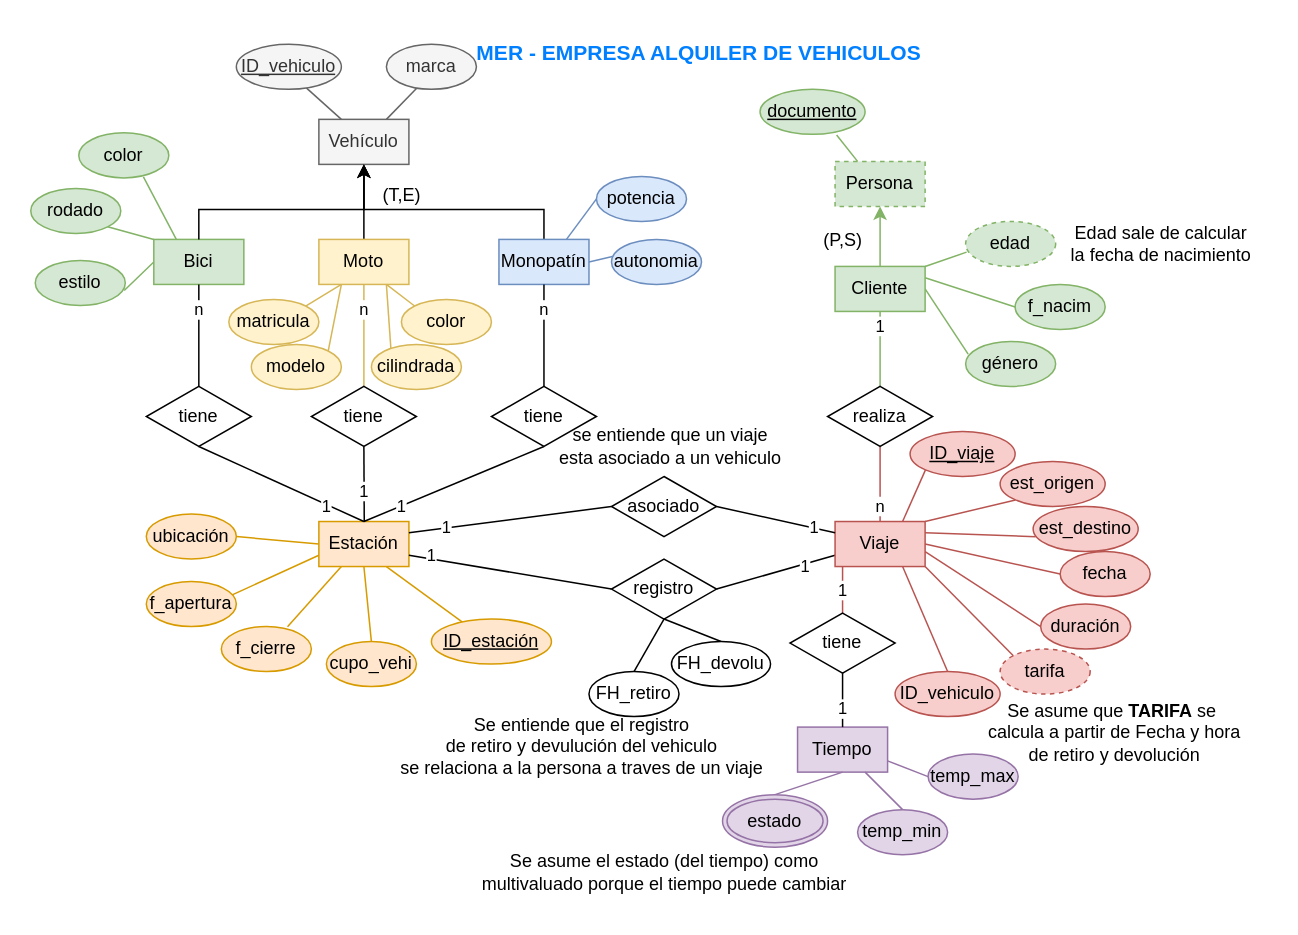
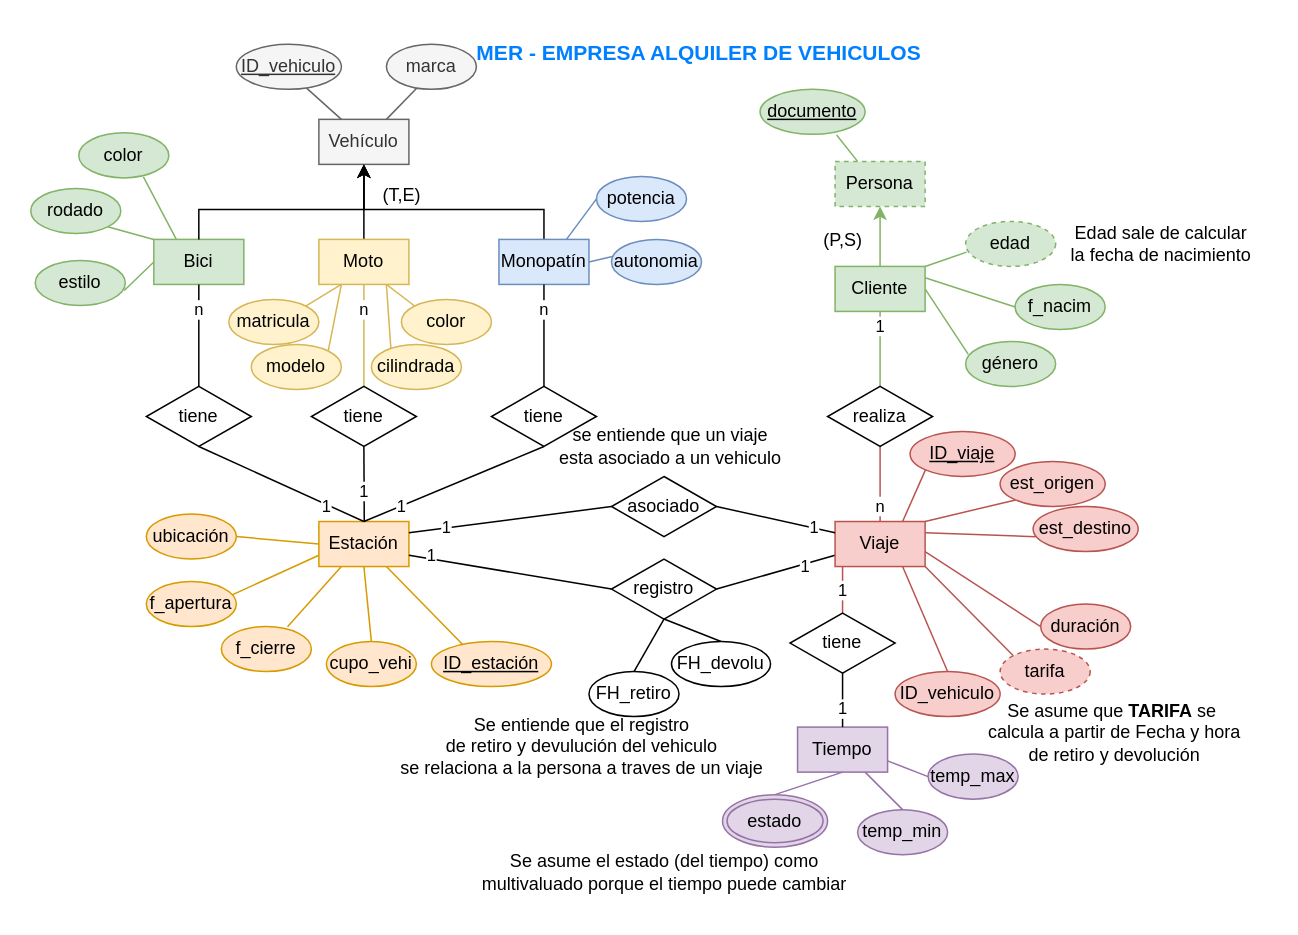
edge "Viaje" -- "fecha": removed
node "fecha": removed
node "ID_estación": moved (491, 641) -> (491, 664)
